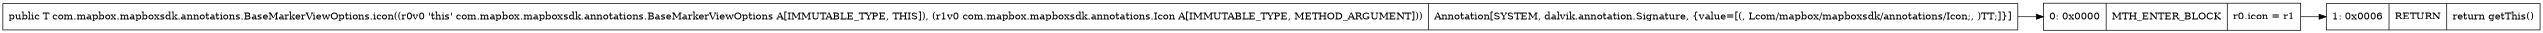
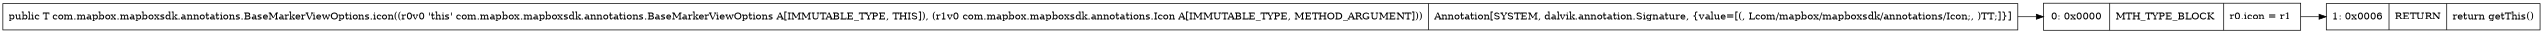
node "0: 0x0000": text "MTH_ENTER_BLOCK" -> "MTH_TYPE_BLOCK"
